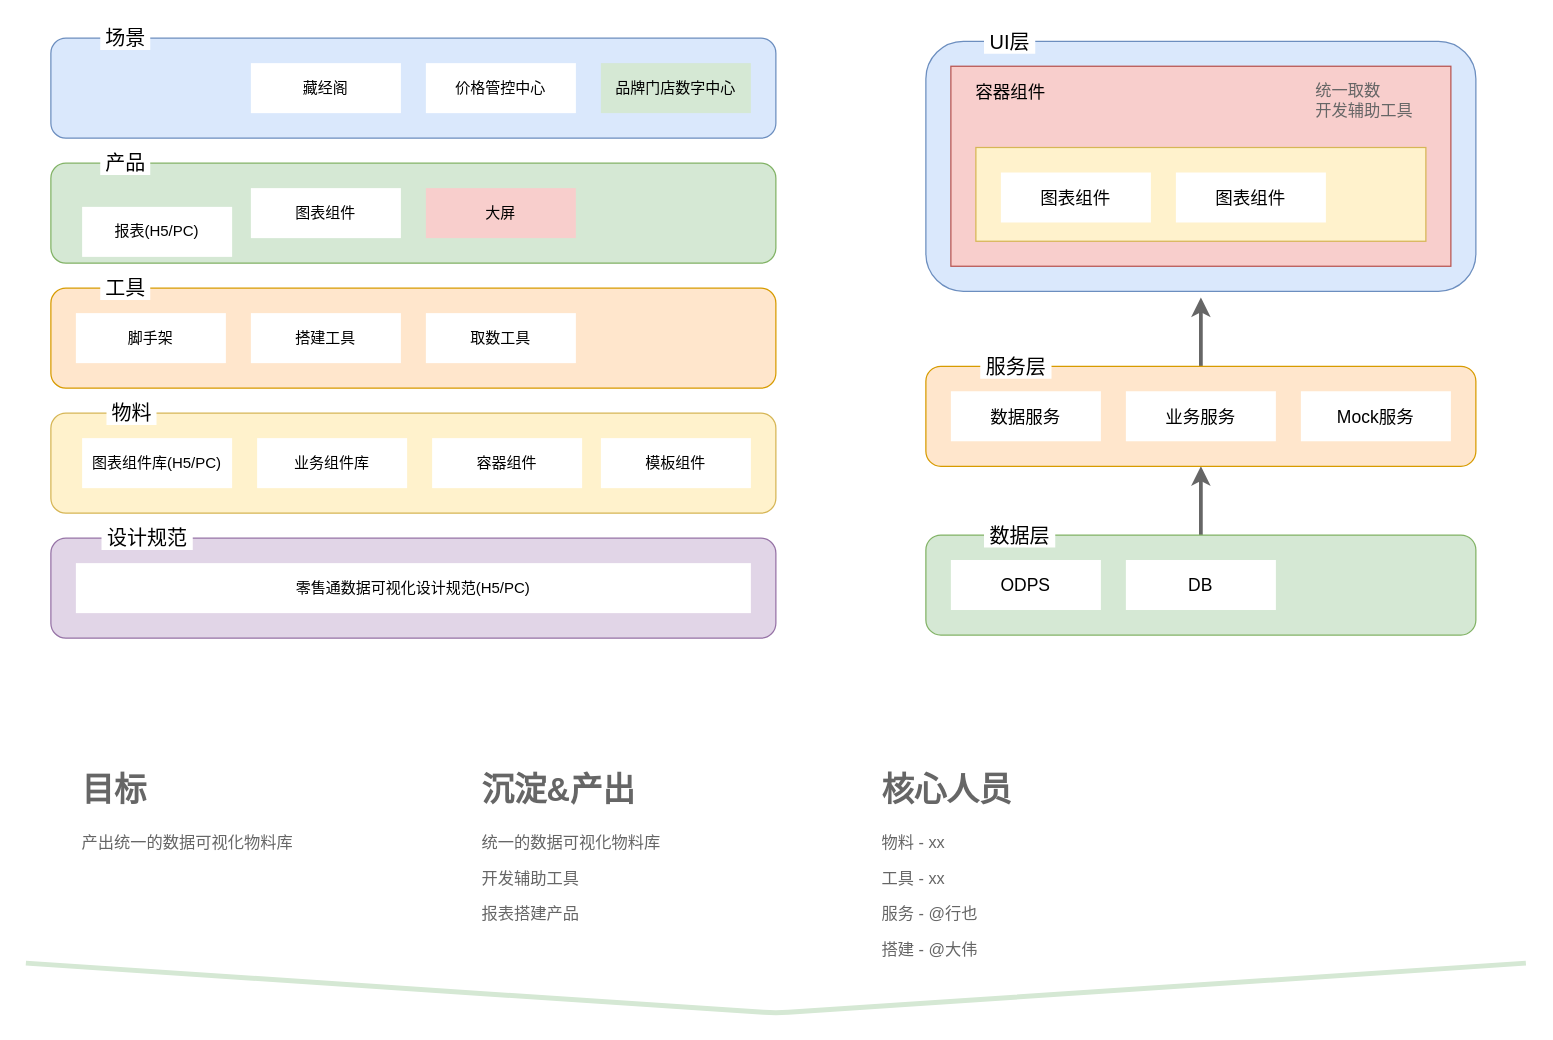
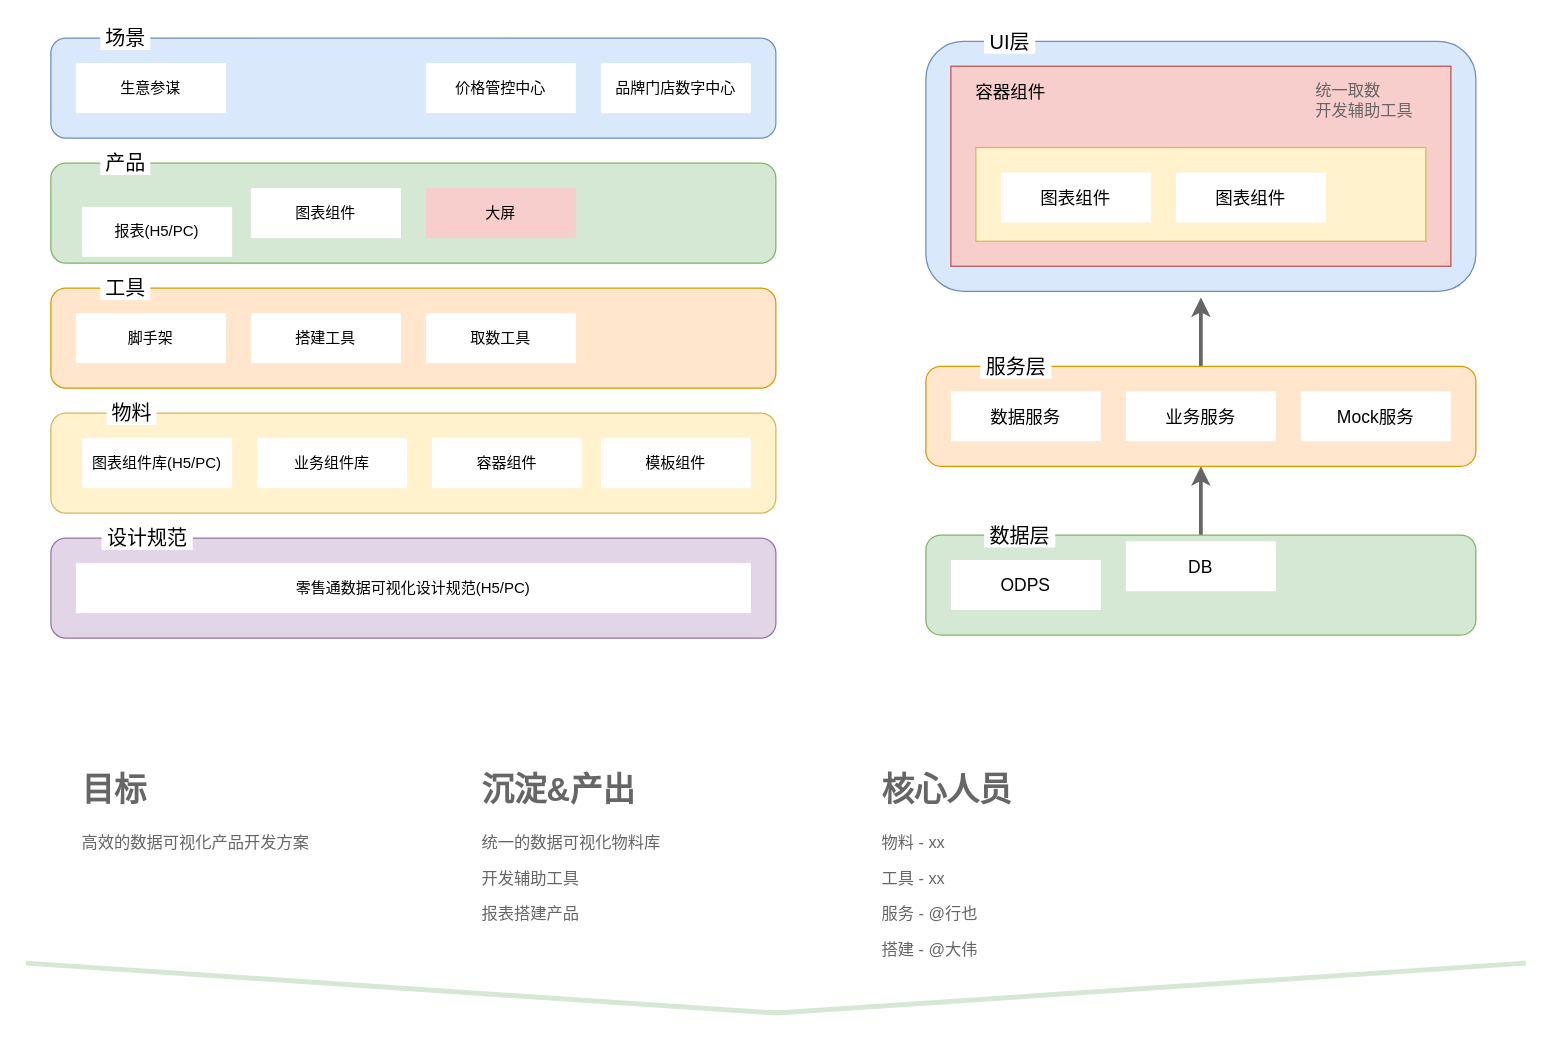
node "生意参谋": added
node "藏经阁": removed
node "品牌门店数字中心": fillcolor #d5e8d4 -> #ffffff
node "DB": moved (1201, 585) -> (1201, 566)
node "目标产出统一的数据可视化物料库": label "目标产出统一的数据可视化物料库" -> "目标高效的数据可视化产品开发方案"
